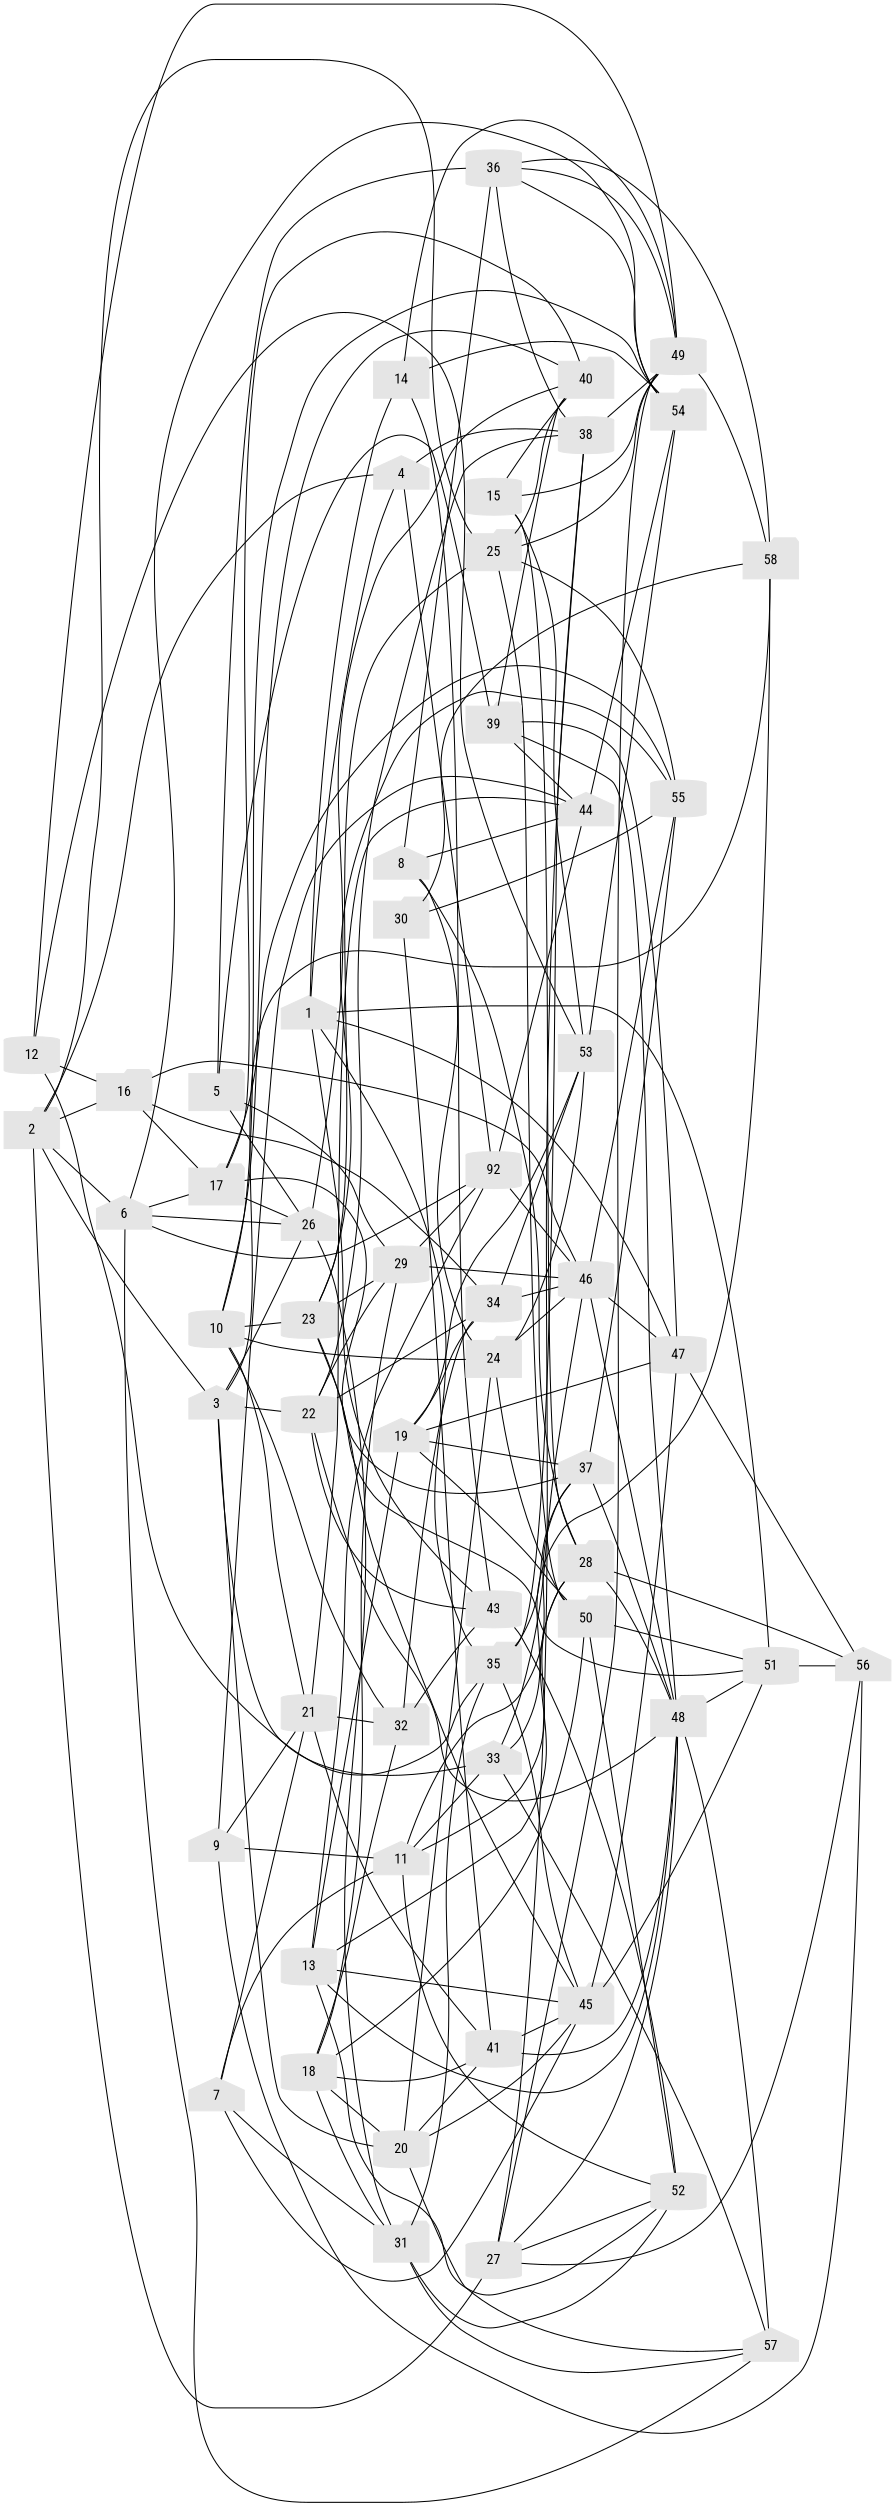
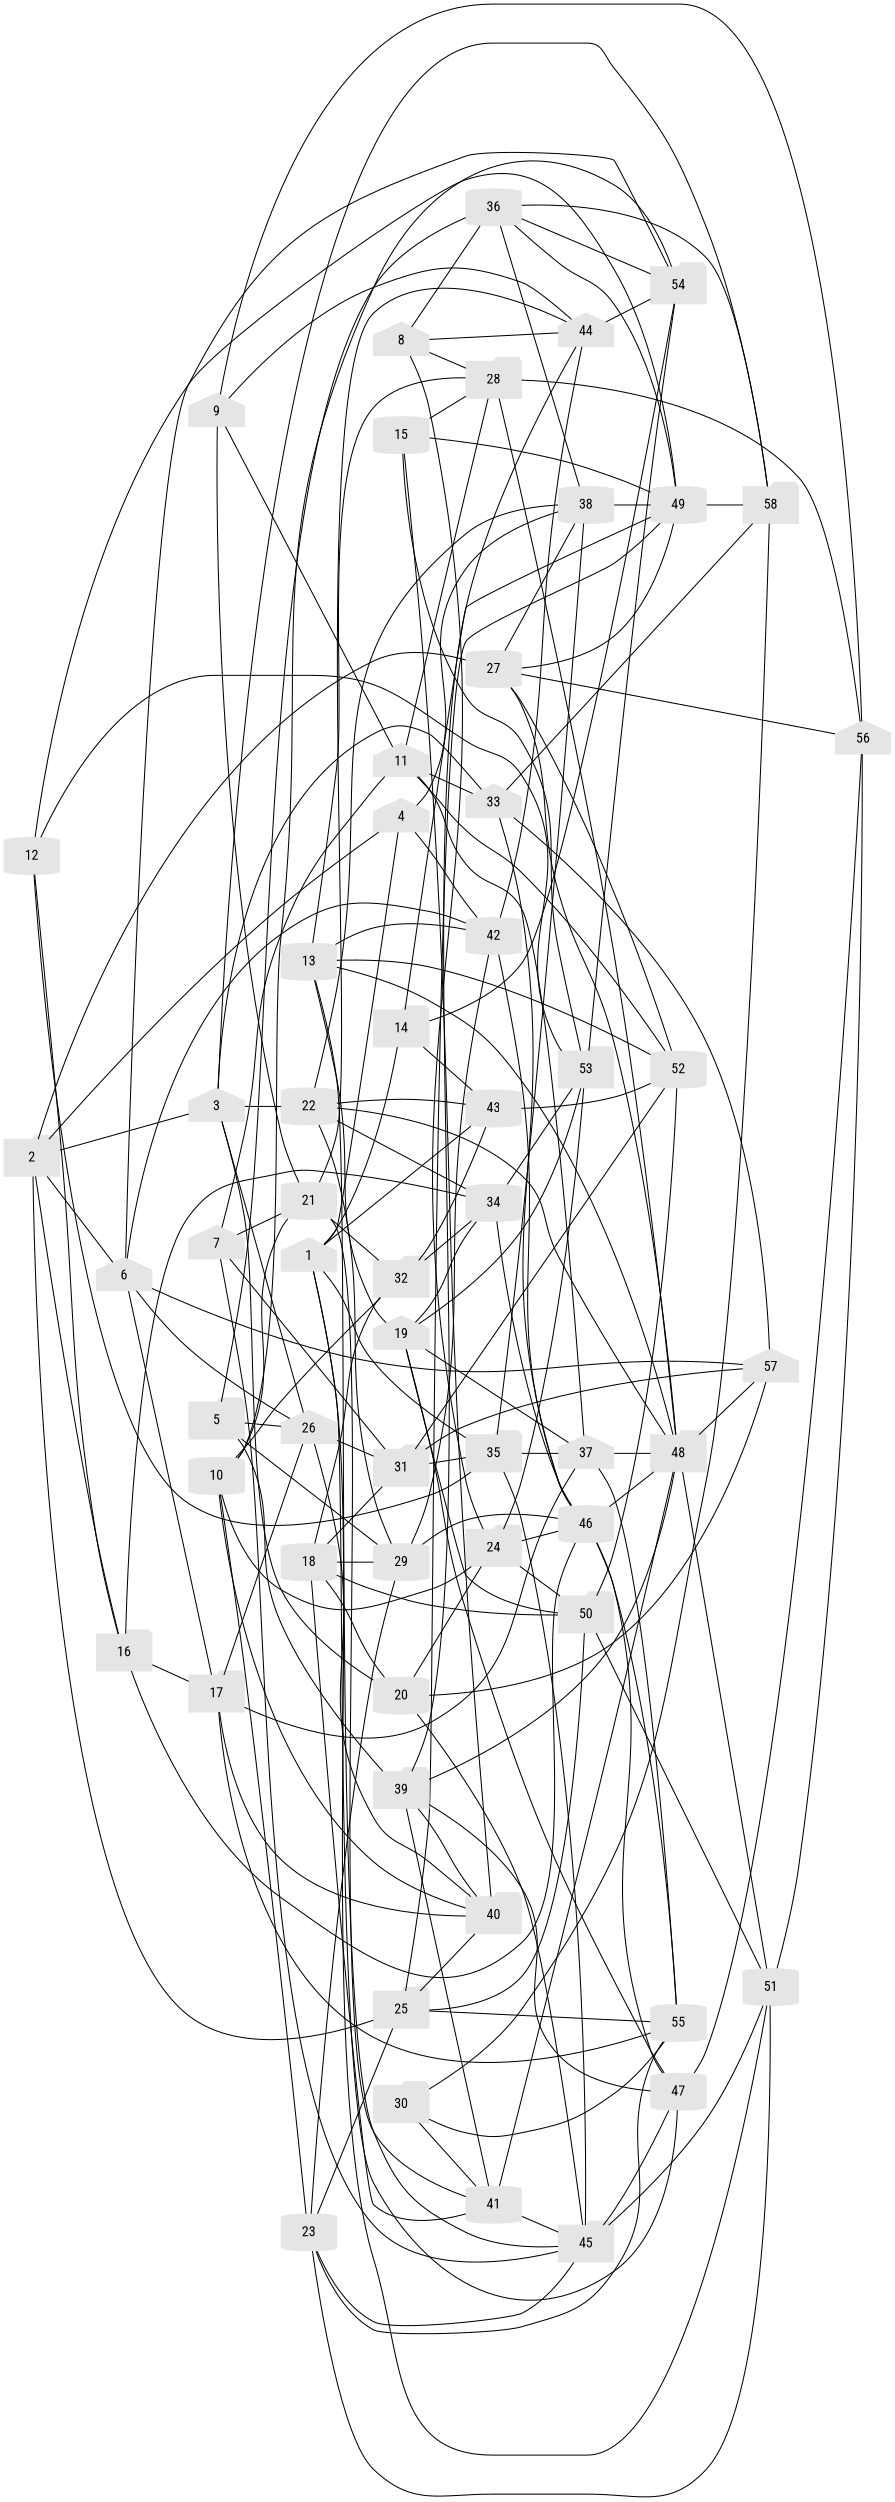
node "92": label "92" -> "42"
edge "41" -- "20": now "41" -- "39"
